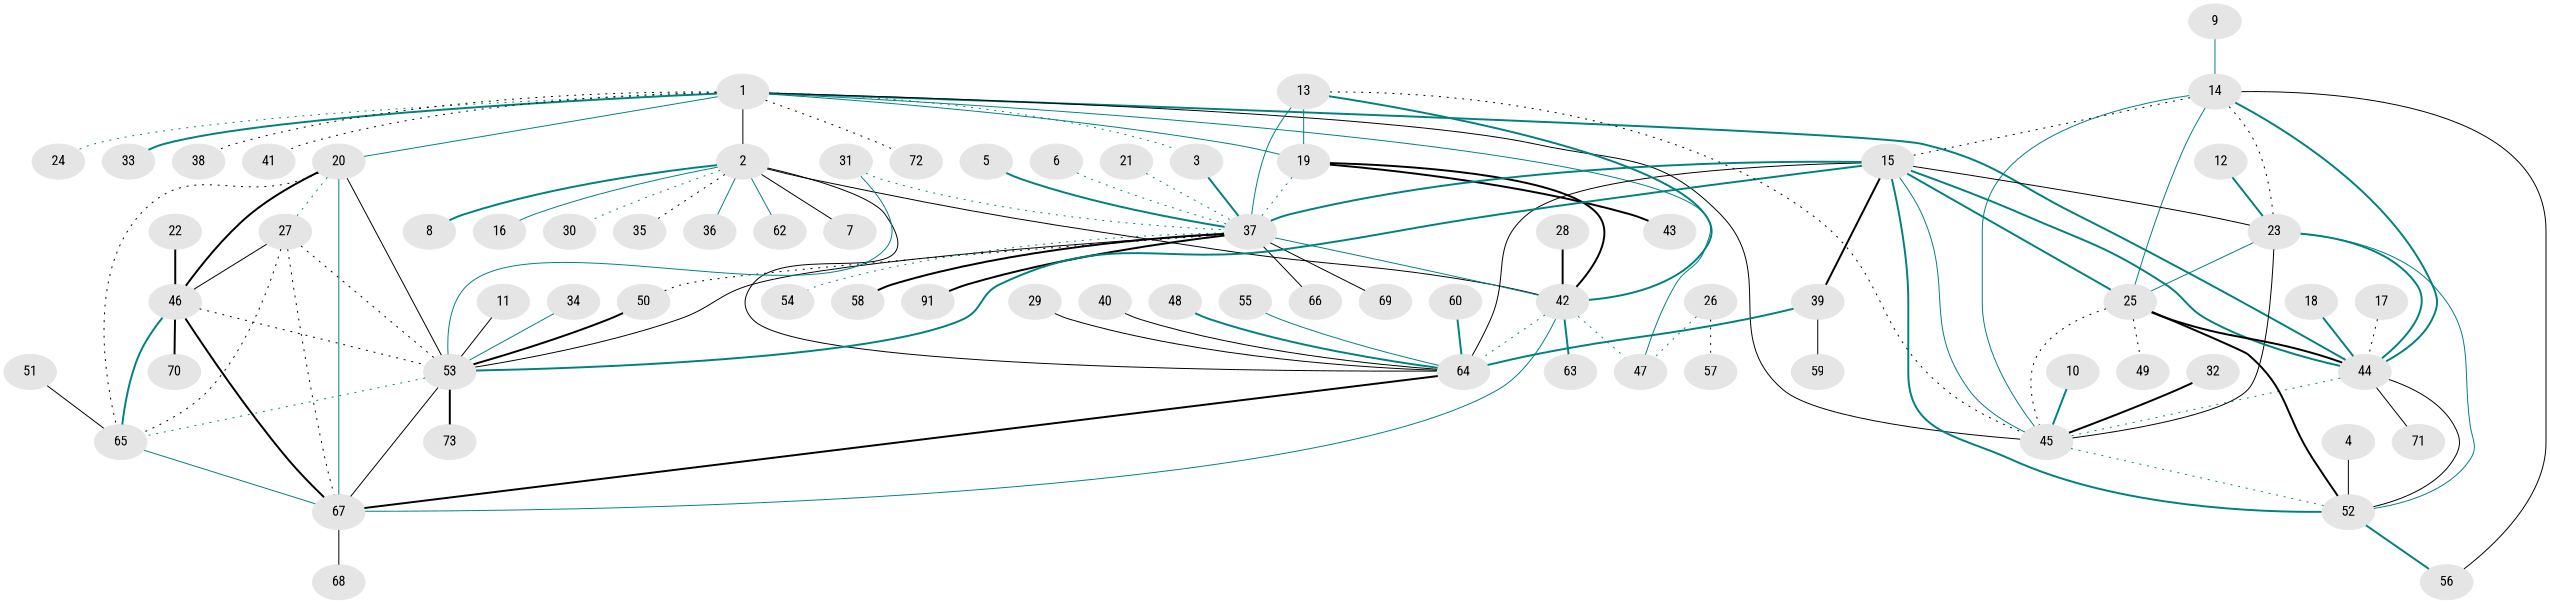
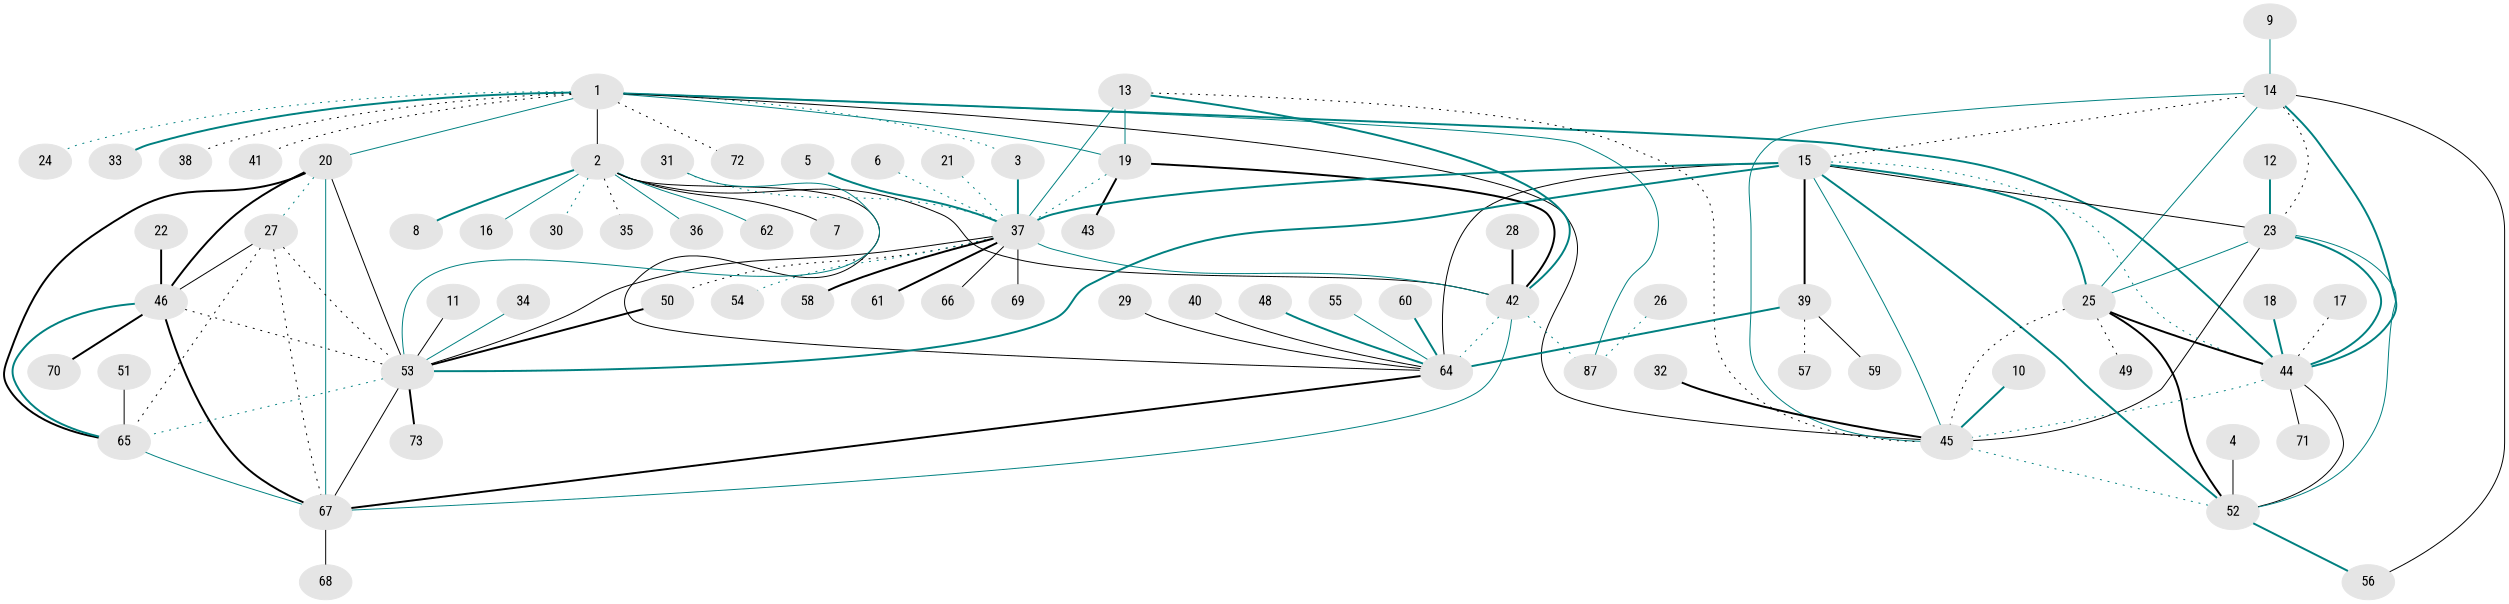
edge "20" -- "65": style dotted -> bold
edge "15" -- "44": style bold -> dotted
node "91": label "91" -> "61"
edge "26" -- "57": now "39" -- "57"
node "63": removed
node "47": label "47" -> "87"
